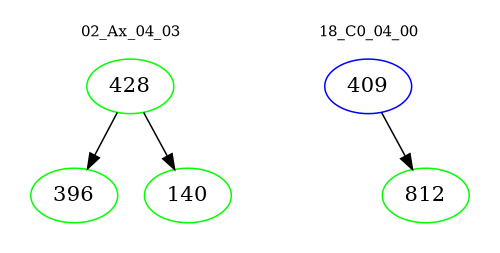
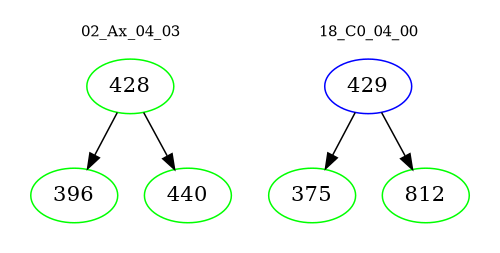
node "409": label "409" -> "429"
node "140": label "140" -> "440"
node "375": added
